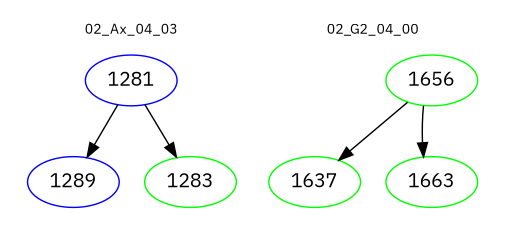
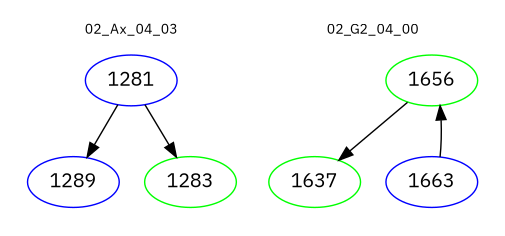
edge "1656" -> "1663": reversed
node "1663": color green -> blue
